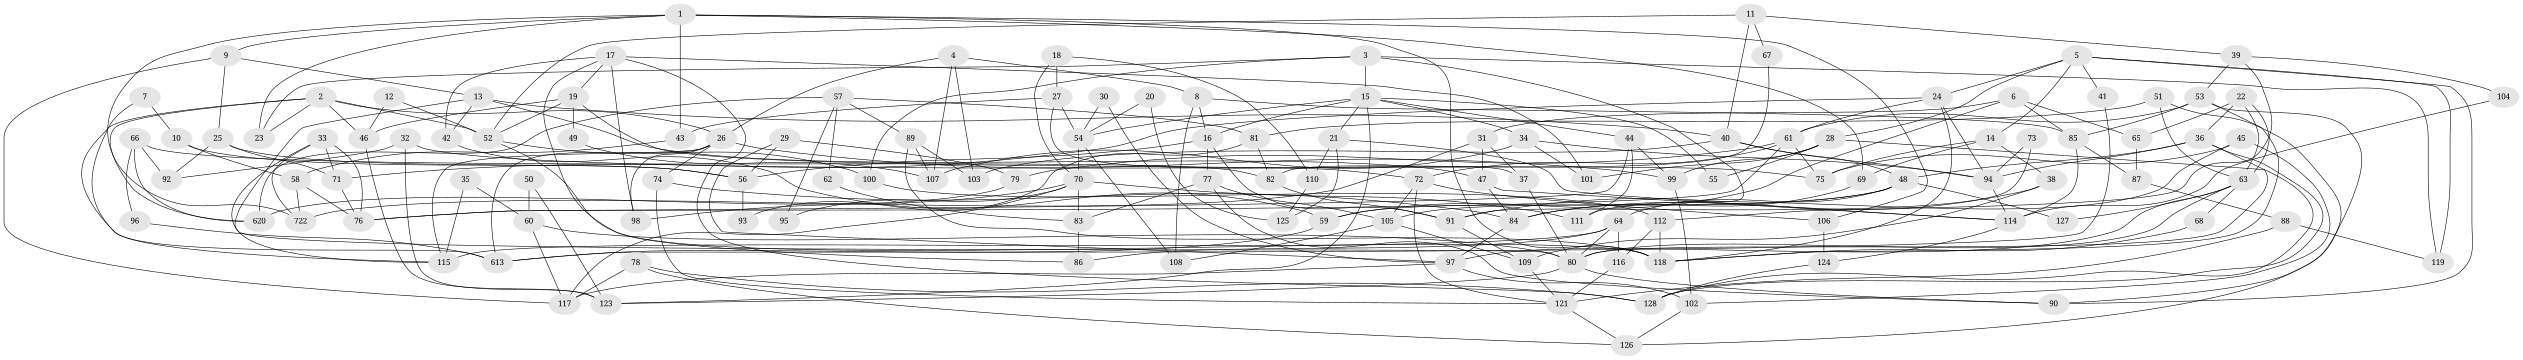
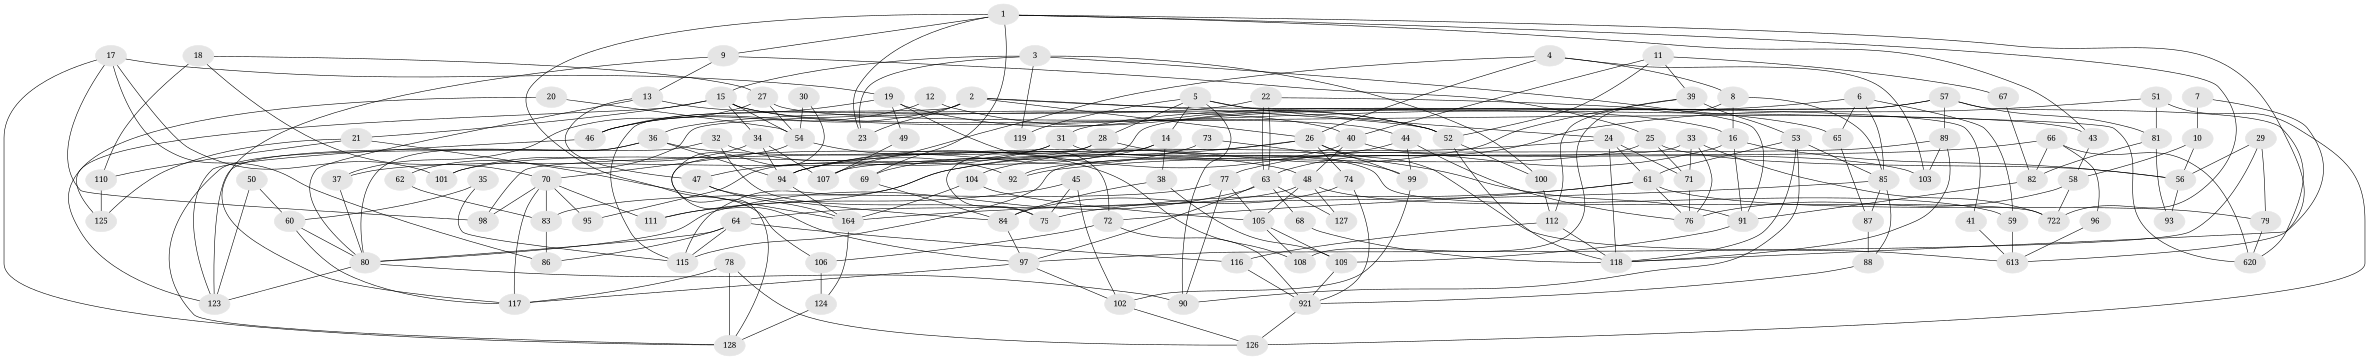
node "42": removed
node "55": removed
edge "72" -- "105": now "104" -- "105"
node "114": label "114" -> "164"
edge "88" -- "119": now "88" -- "85"
node "121": label "121" -> "921"
